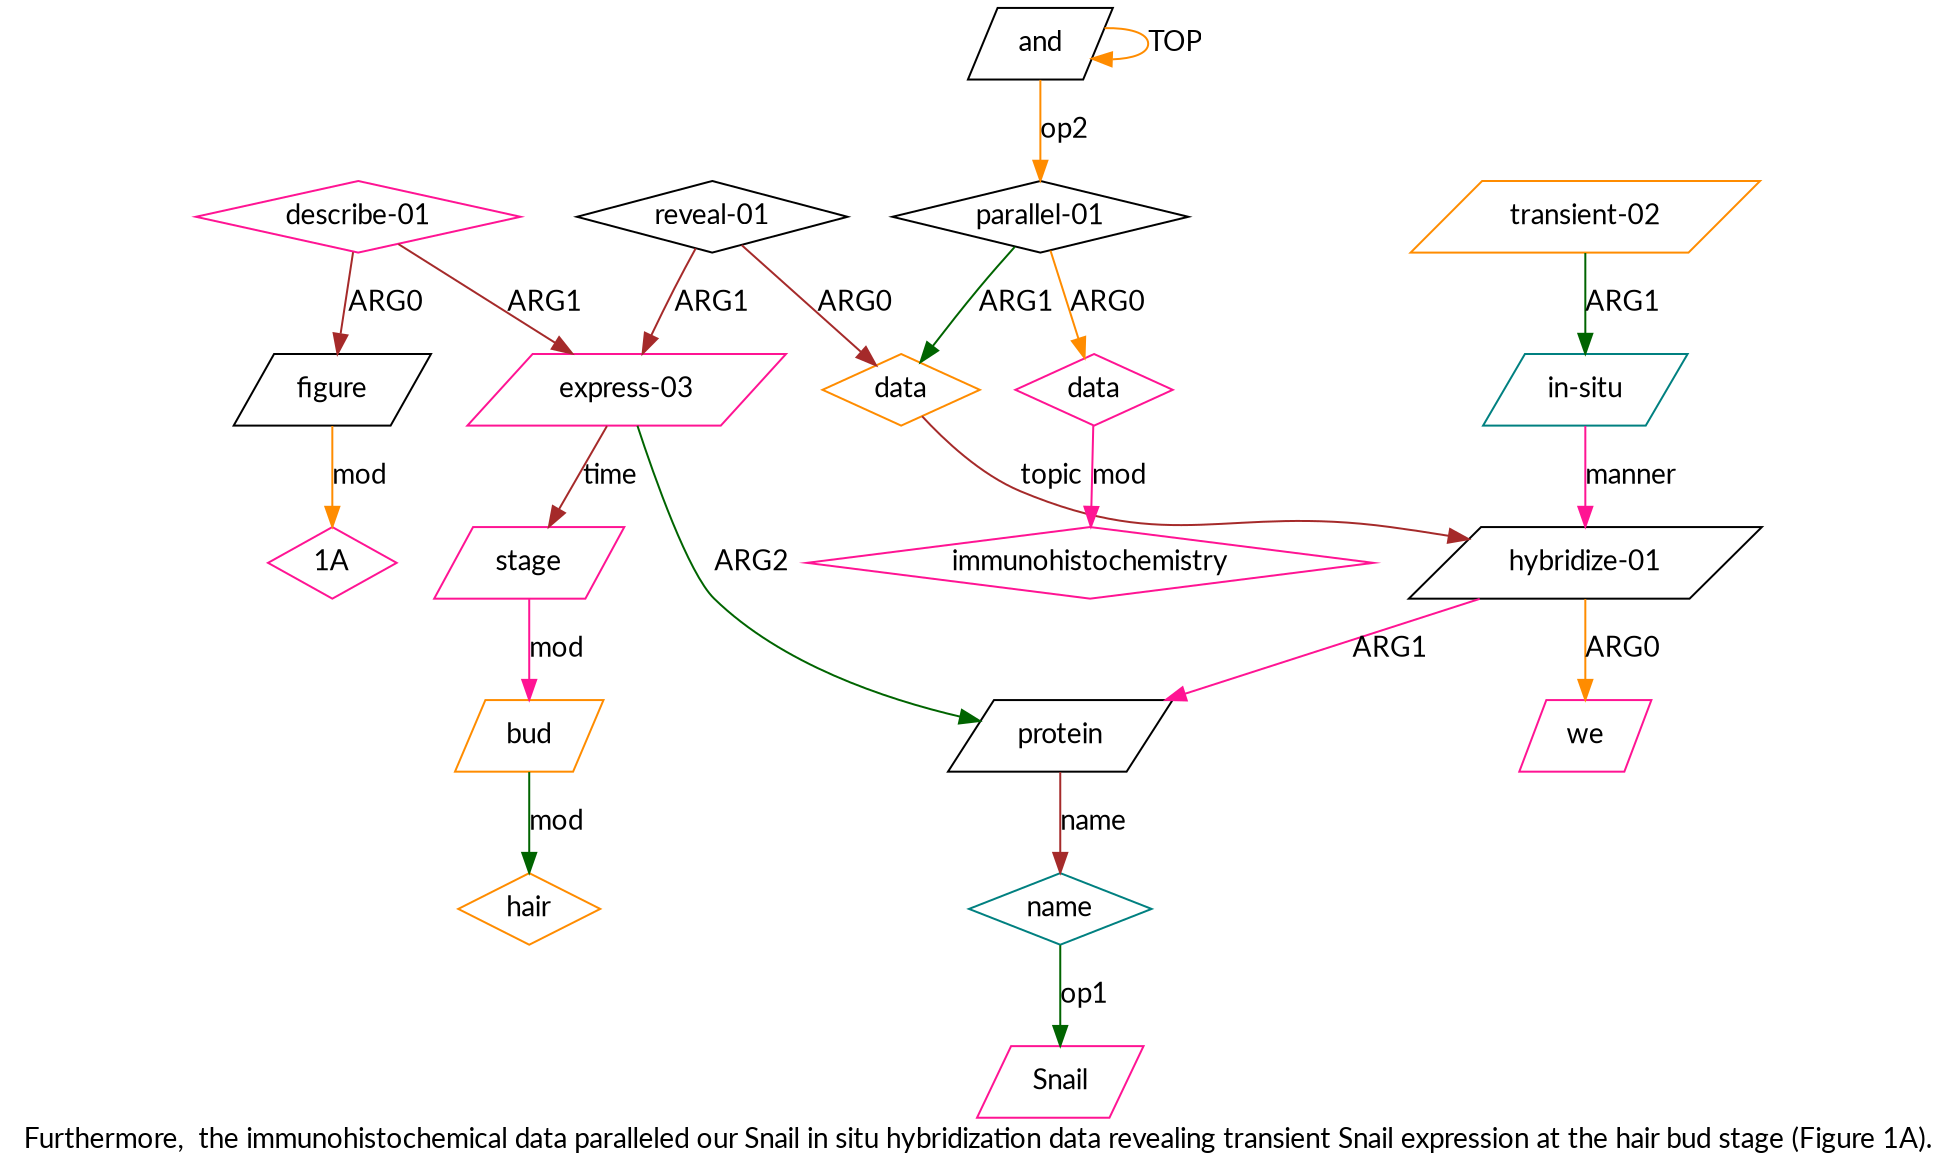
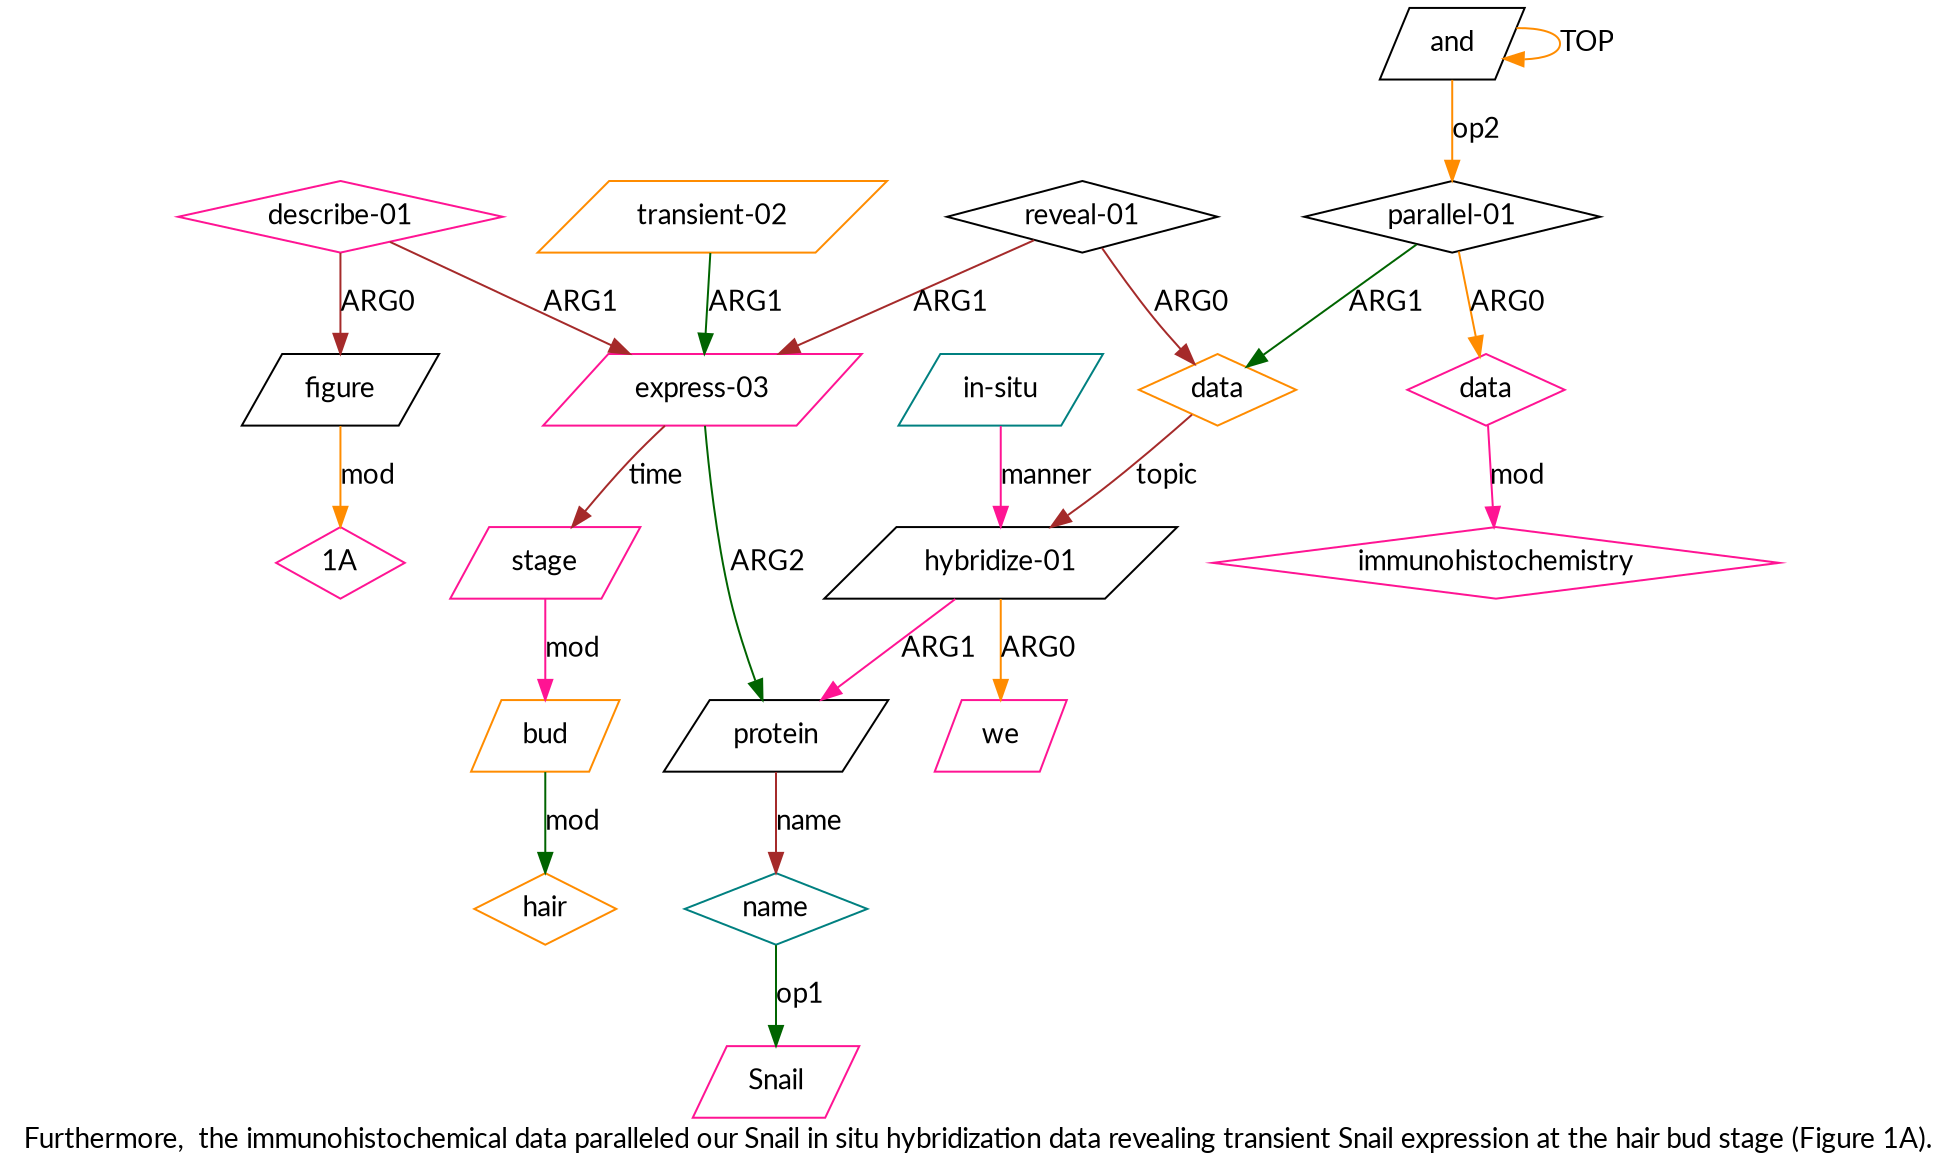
edge "transient-02" -> "in-situ": now "transient-02" -> "express-03"
